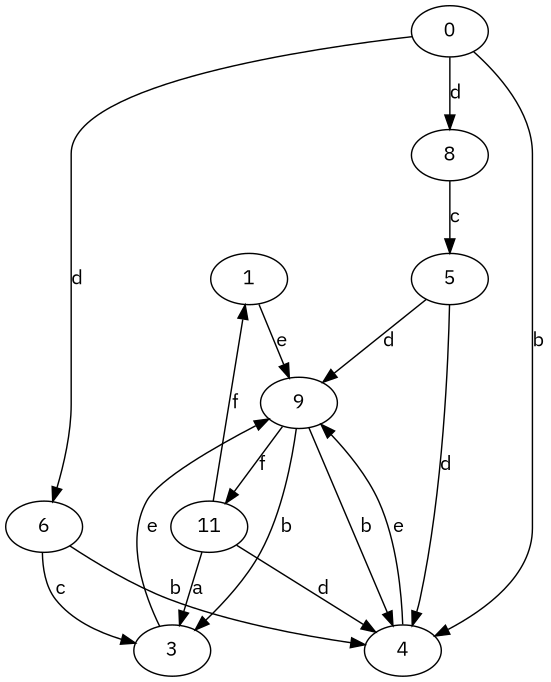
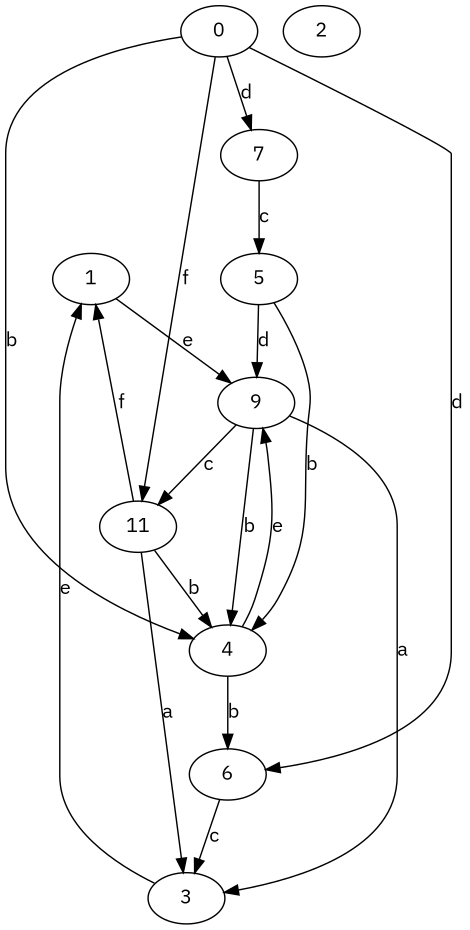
node "2": added
node "8": label "8" -> "7"
edge "0" -> "11": added, label "f"
edge "9" -> "11": label "f" -> "c"
edge "5" -> "4": label "d" -> "b"
edge "3" -> "9": now "3" -> "1"
edge "9" -> "3": label "b" -> "a"
edge "11" -> "4": label "d" -> "b"
edge "6" -> "4": reversed
